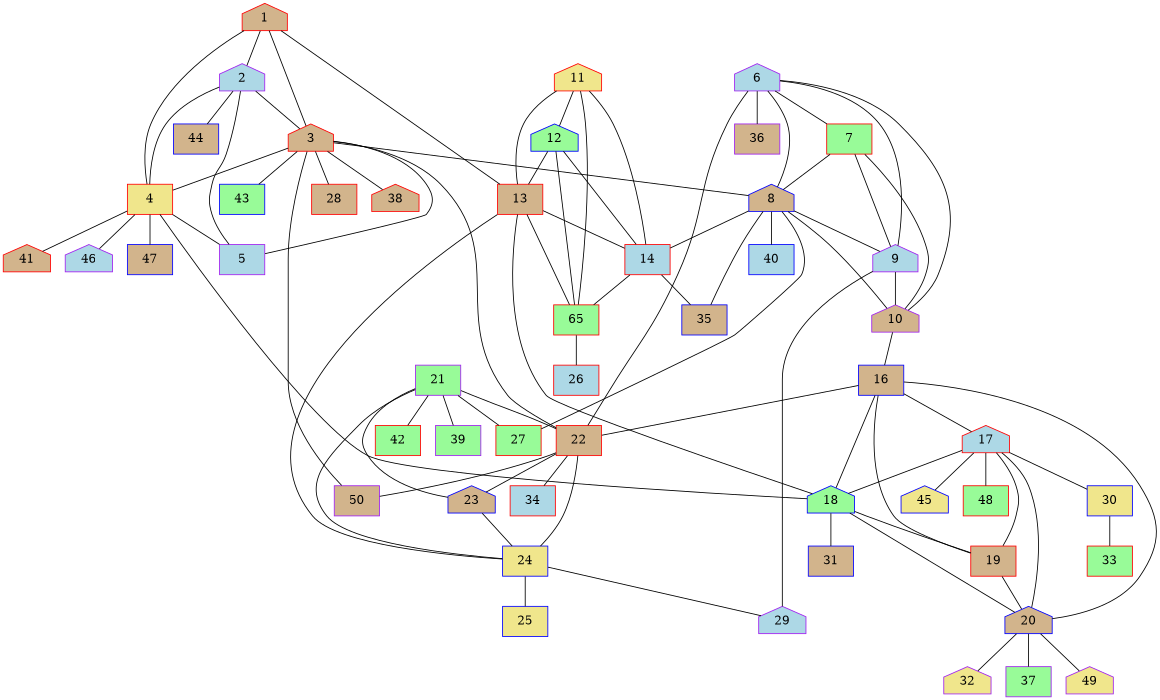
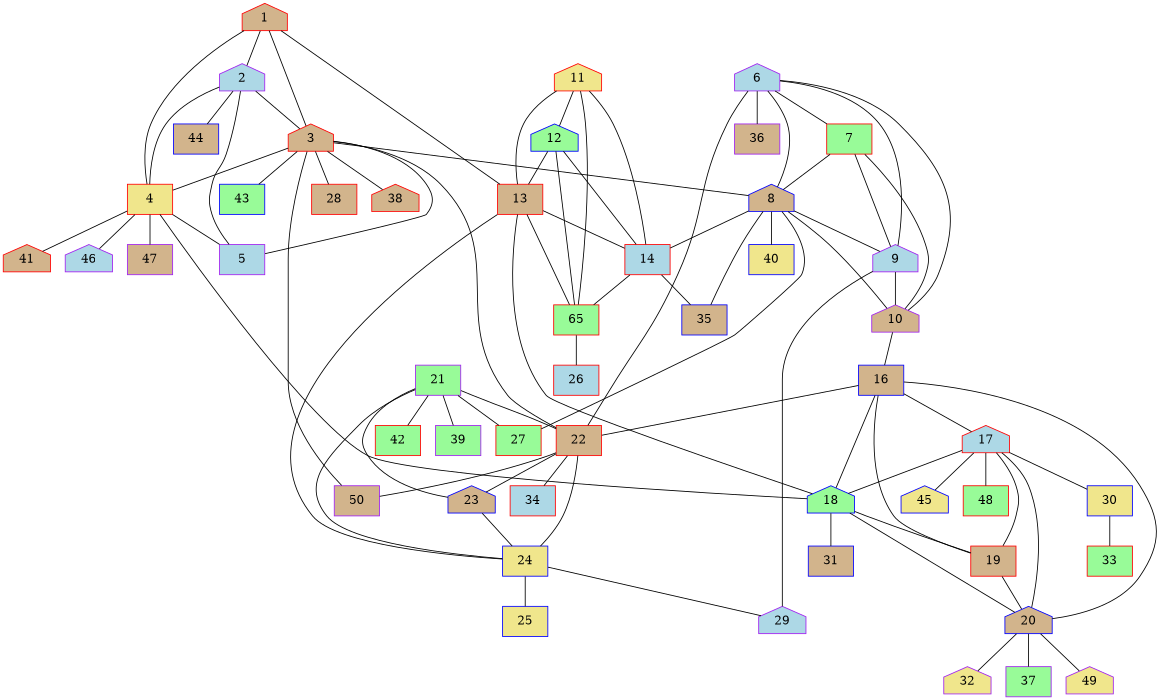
node "47": color blue -> purple
node "40": fillcolor lightblue -> khaki
